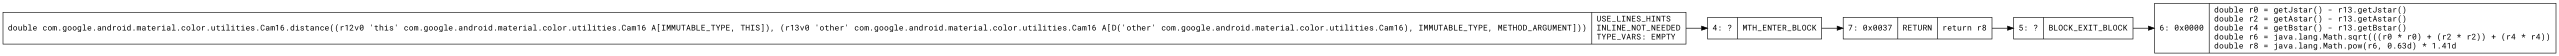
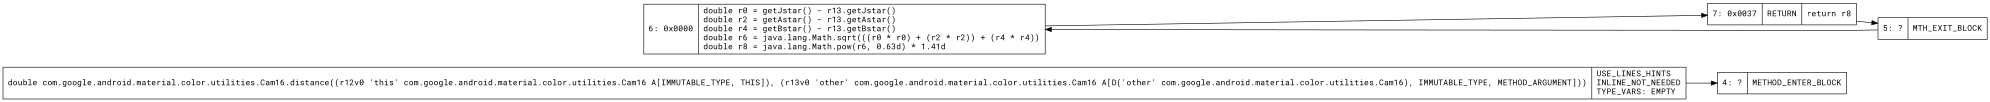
node "4: ?": text "MTH_ENTER_BLOCK" -> "METHOD_ENTER_BLOCK"
edge "4: ?" -> "7: 0x0037": now "6: 0x0000" -> "7: 0x0037"
node "5: ?": text "BLOCK_EXIT_BLOCK" -> "MTH_EXIT_BLOCK"
